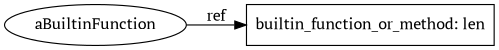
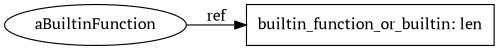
node "builtin_function_or_method: len": label "builtin_function_or_method: len" -> "builtin_function_or_builtin: len"
